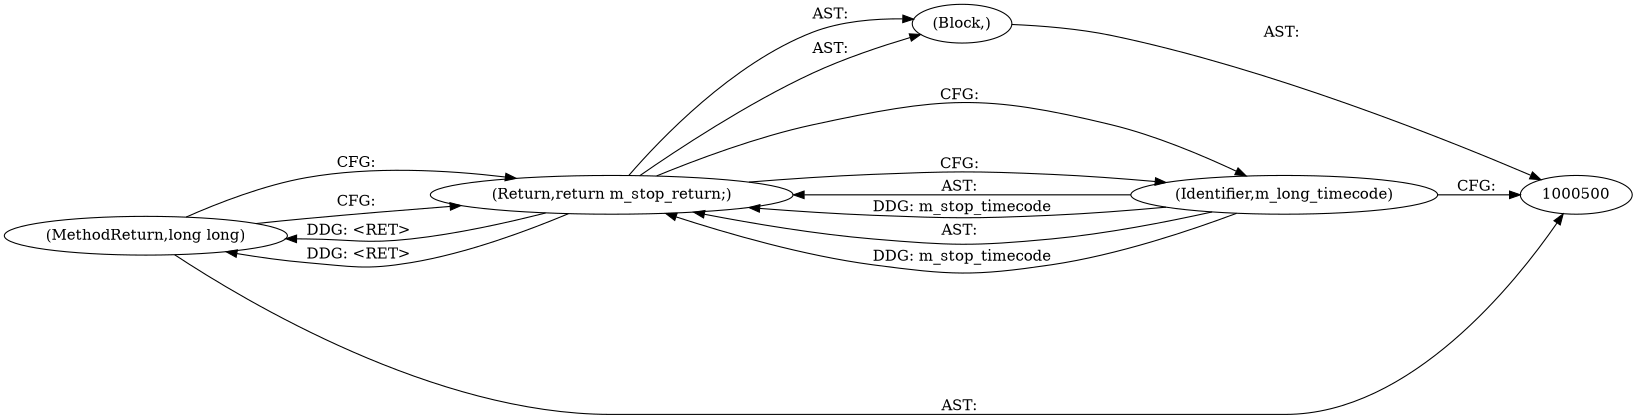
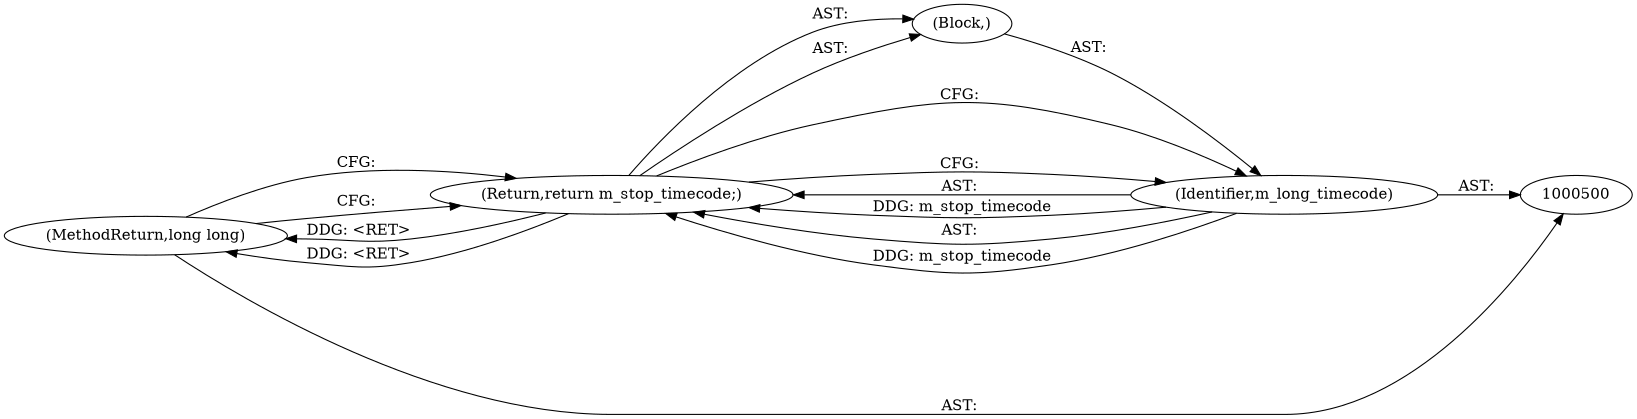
edge "(Block,)" -> "1000500": now "(Block,)" -> "(Identifier,m_long_timecode)"
edge "(Identifier,m_long_timecode)" -> "1000500": label "CFG: " -> "AST: "
node "(Return,return m_stop_return;)": label "(Return,return m_stop_return;)" -> "(Return,return m_stop_timecode;)"
